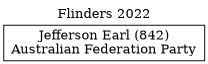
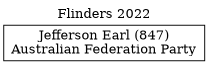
node "Jefferson Earl (842) Australian Federation Party": label "Jefferson Earl (842) Australian Federation Party" -> "Jefferson Earl (847) Australian Federation Party"
